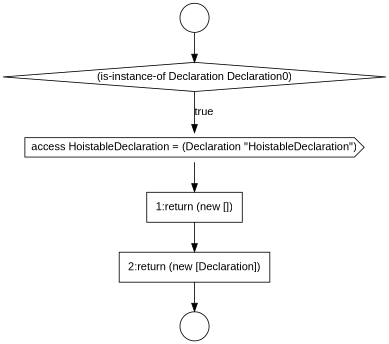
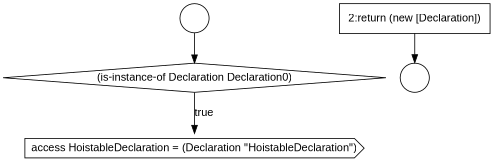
node "1:return (new [])": removed
